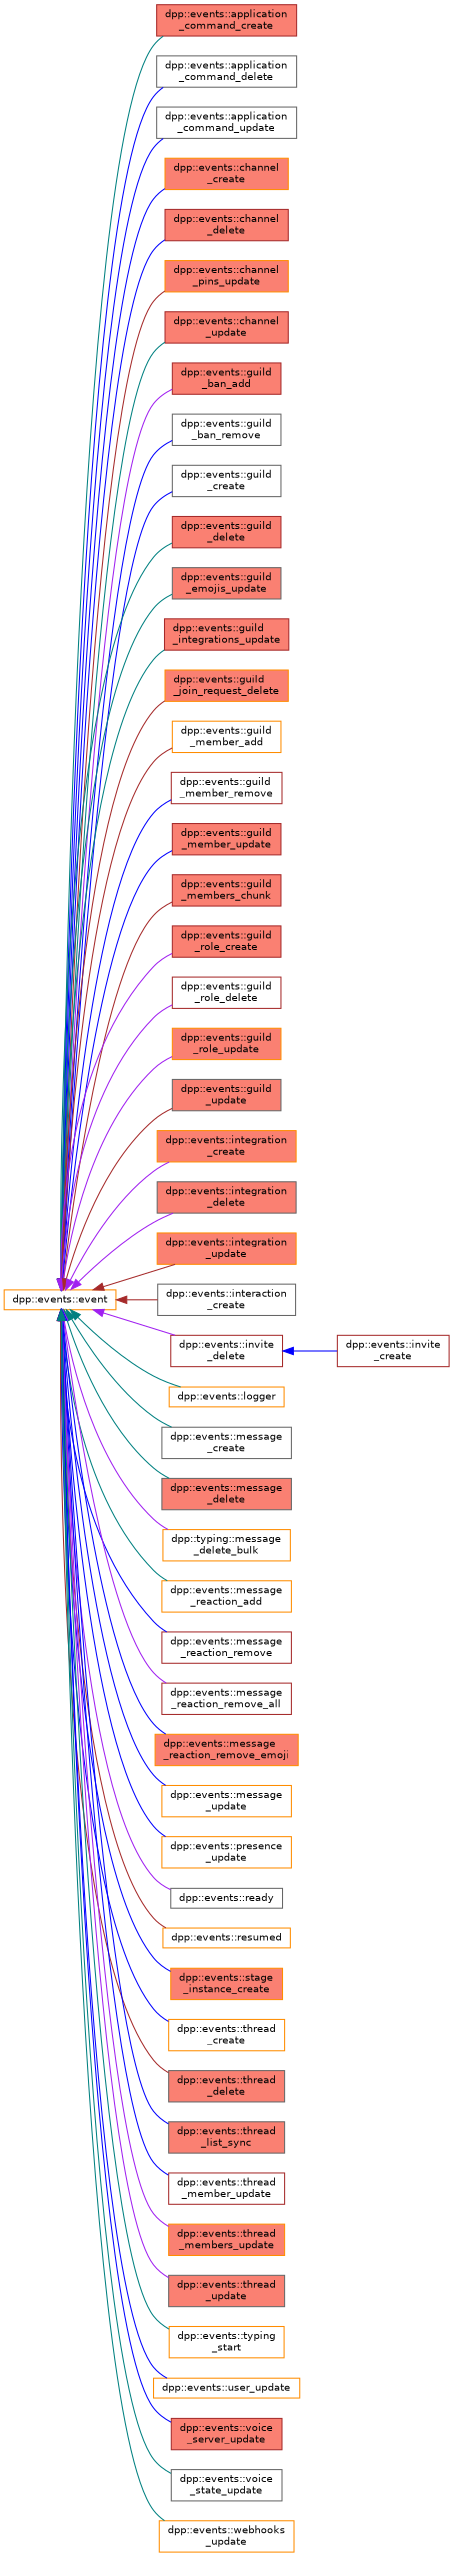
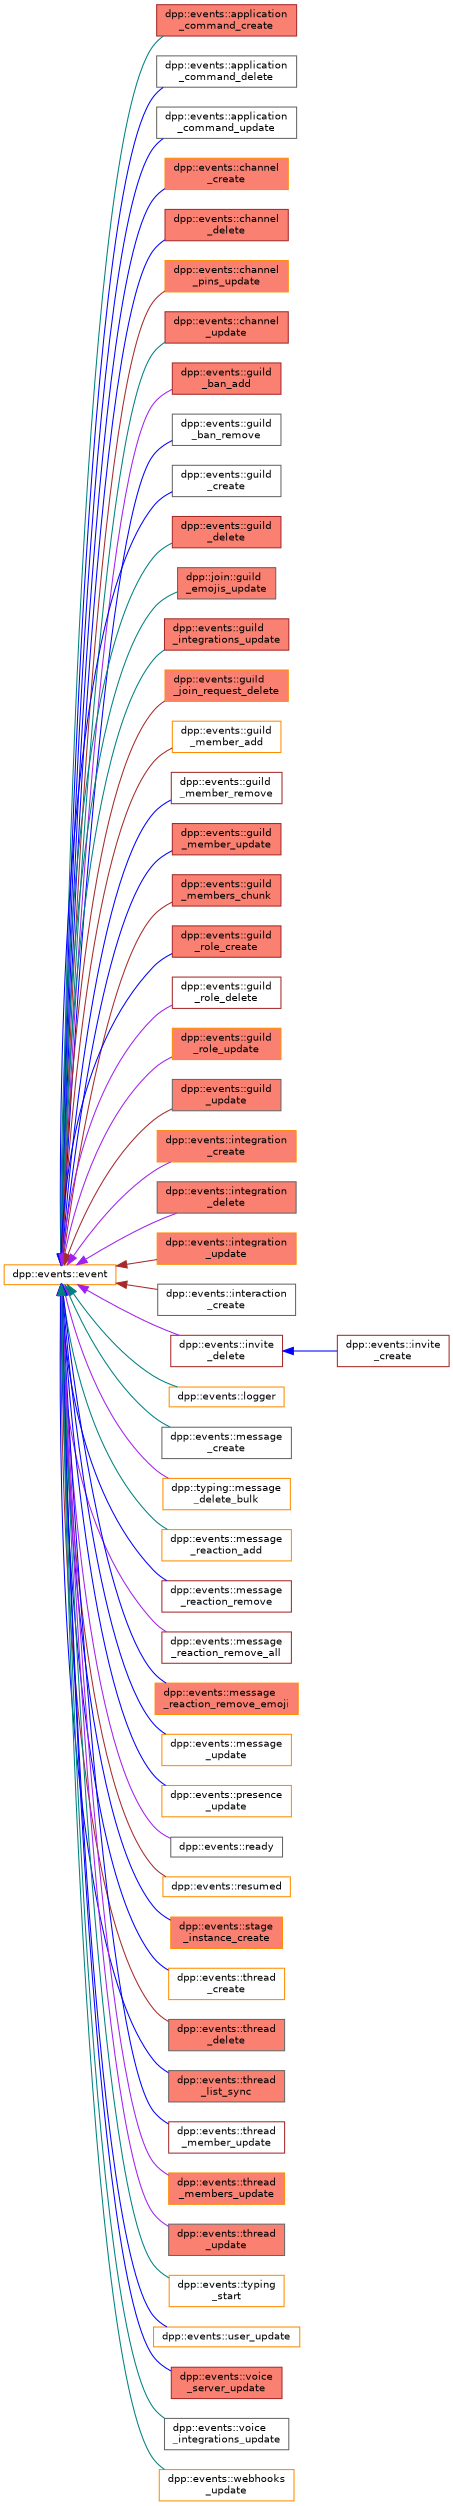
node "dpp::events::guild _emojis_update": label "dpp::events::guild _emojis_update" -> "dpp::join::guild _emojis_update"
edge "dpp::events::guild _role_create" -> "dpp::events::event": color purple -> blue
node "dpp::events::message _delete": removed
node "dpp::events::voice _state_update": label "dpp::events::voice _state_update" -> "dpp::events::voice _integrations_update"
